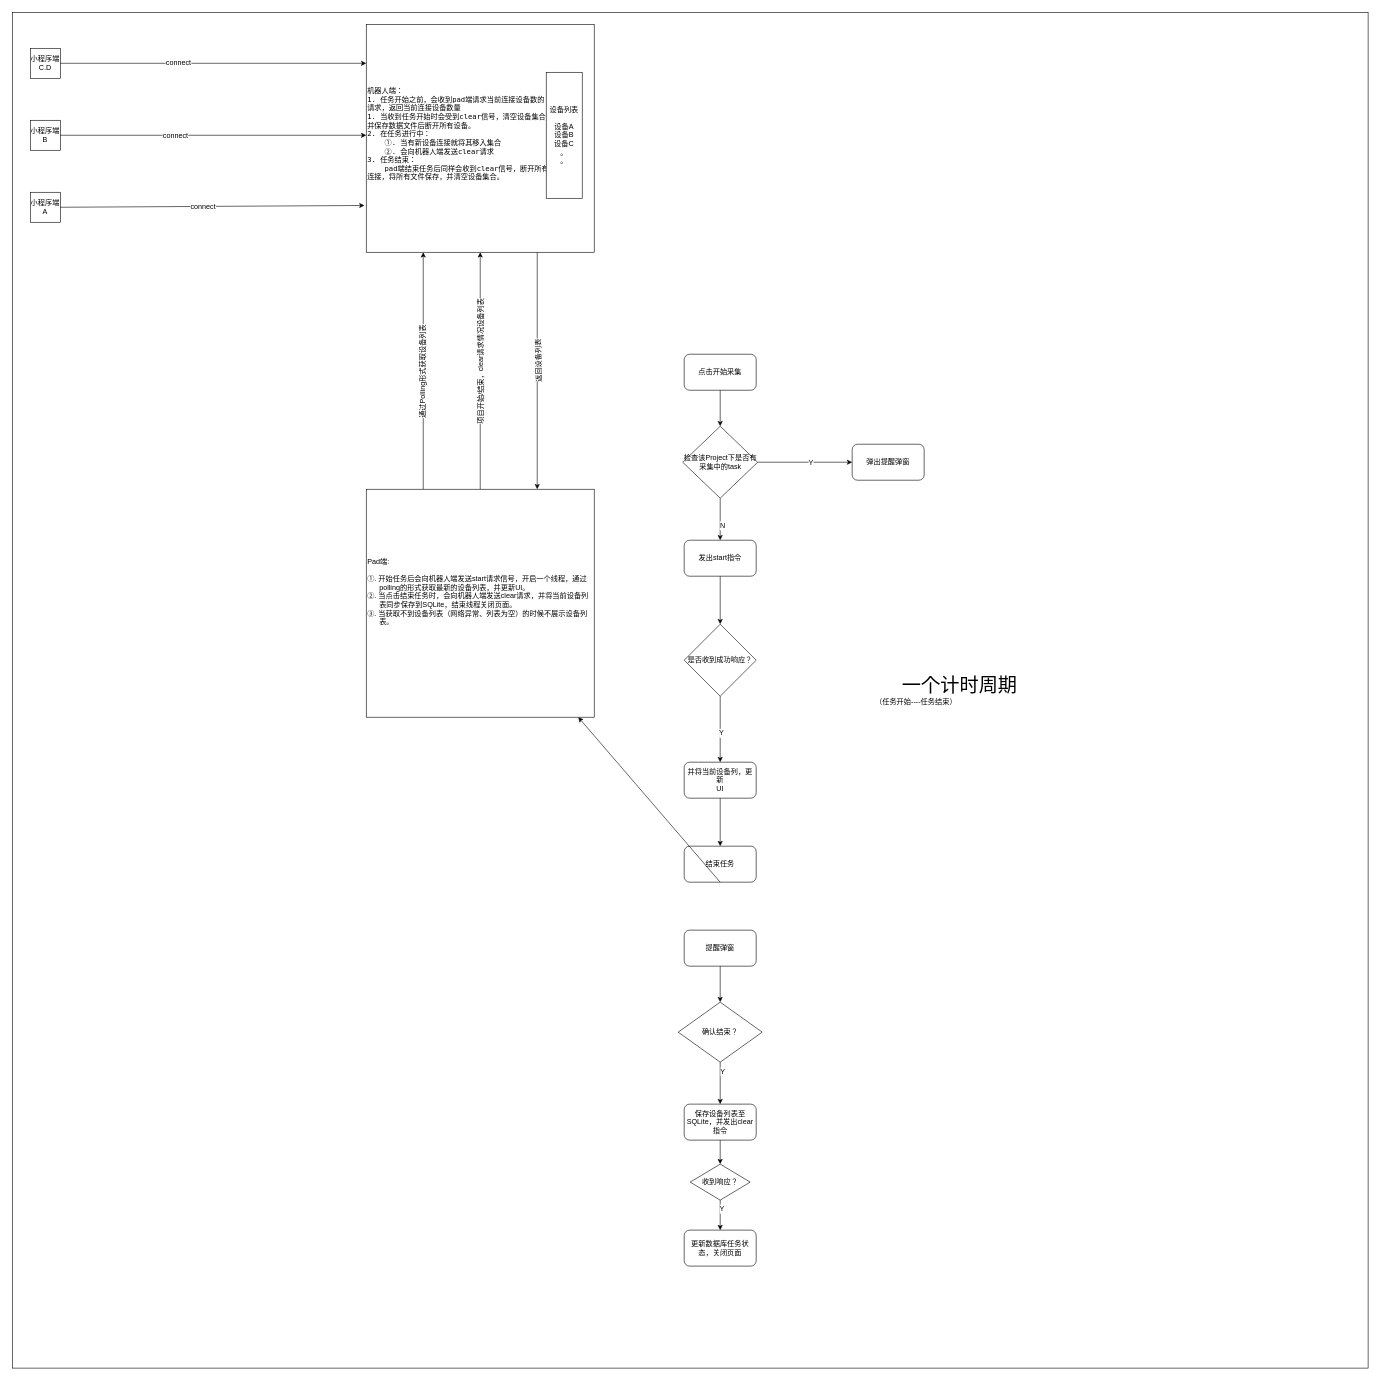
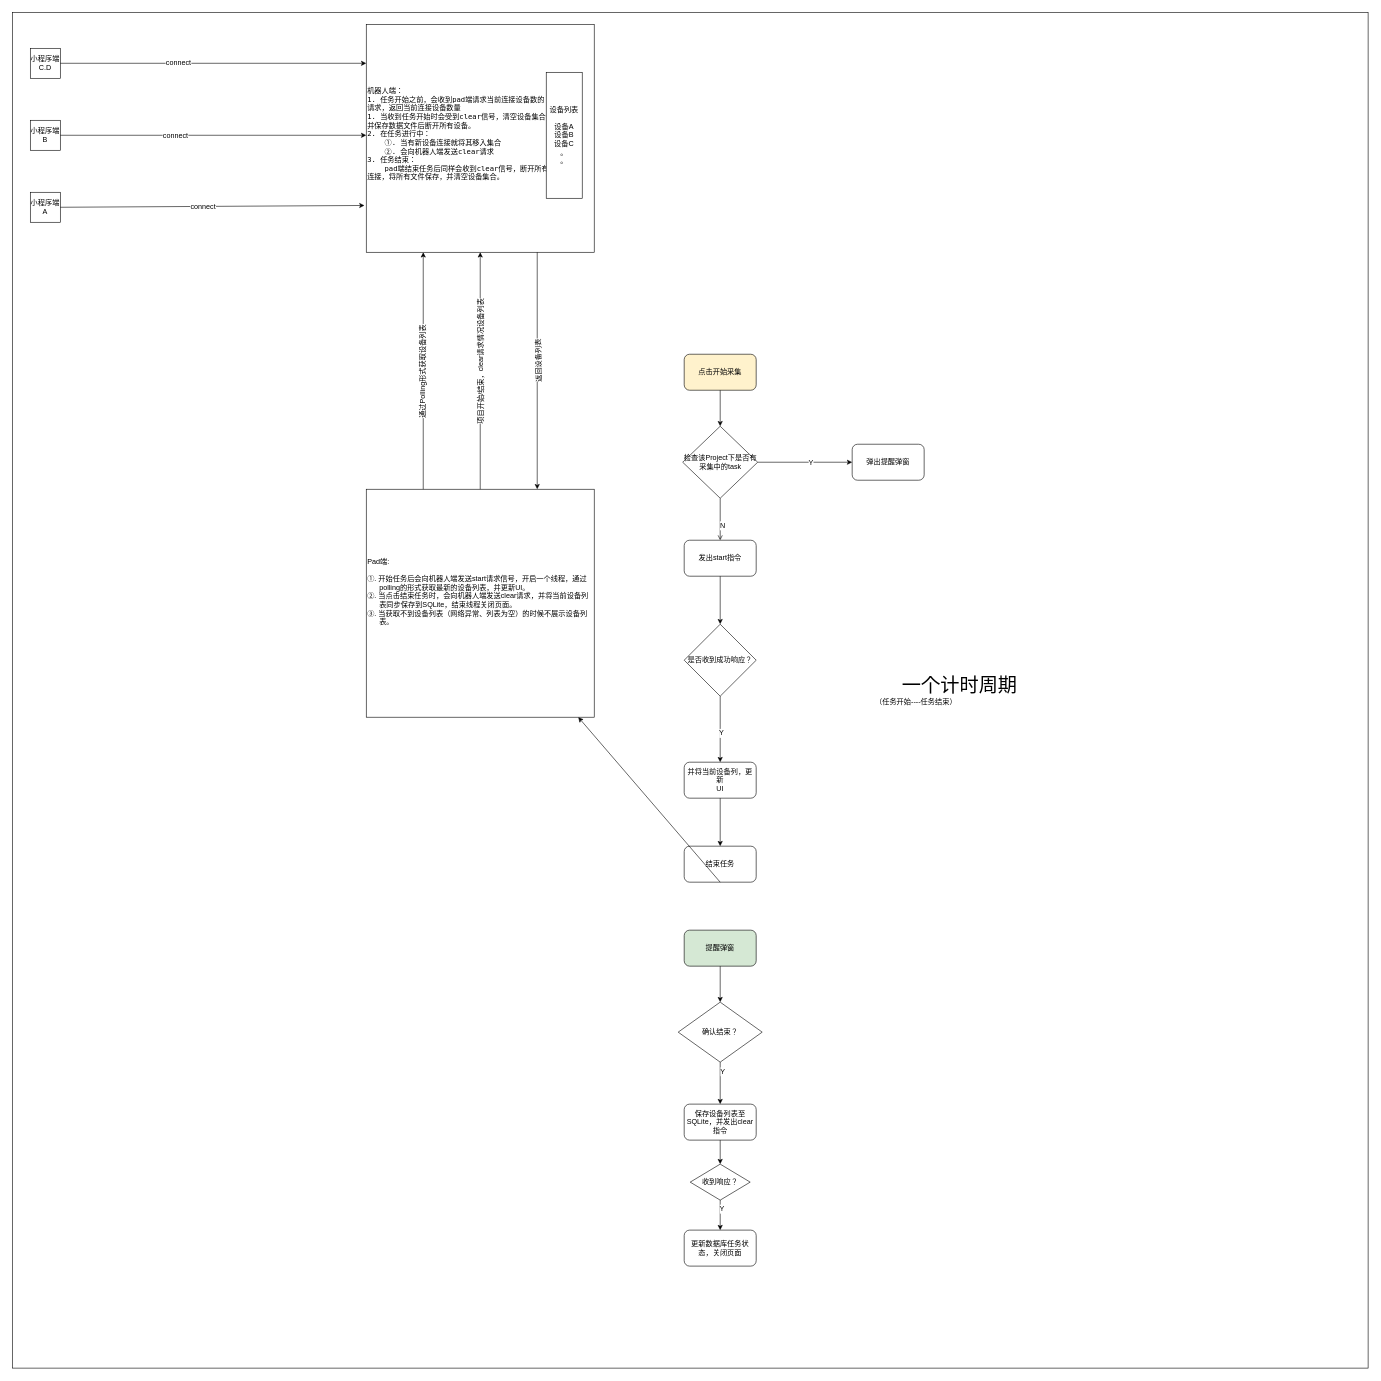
node "点击开始采集": fillcolor #ffffff -> #fff2cc
edge "检查该Project下是否有采集中的task" -> "发出start指令": arrowhead classic -> open
node "提醒弹窗": fillcolor #ffffff -> #d5e8d4
